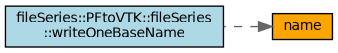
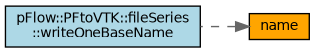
node "fileSeries::PFtoVTK::fileSeries ::writeOneBaseName": label "fileSeries::PFtoVTK::fileSeries ::writeOneBaseName" -> "pFlow::PFtoVTK::fileSeries ::writeOneBaseName"
